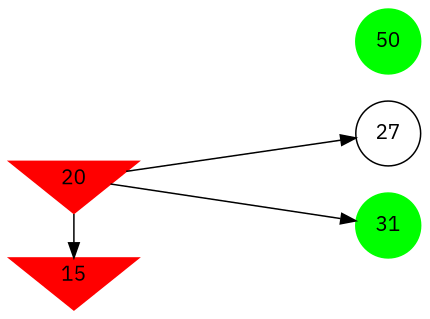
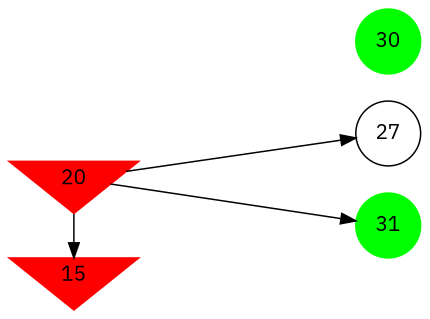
node "50": label "50" -> "30"
